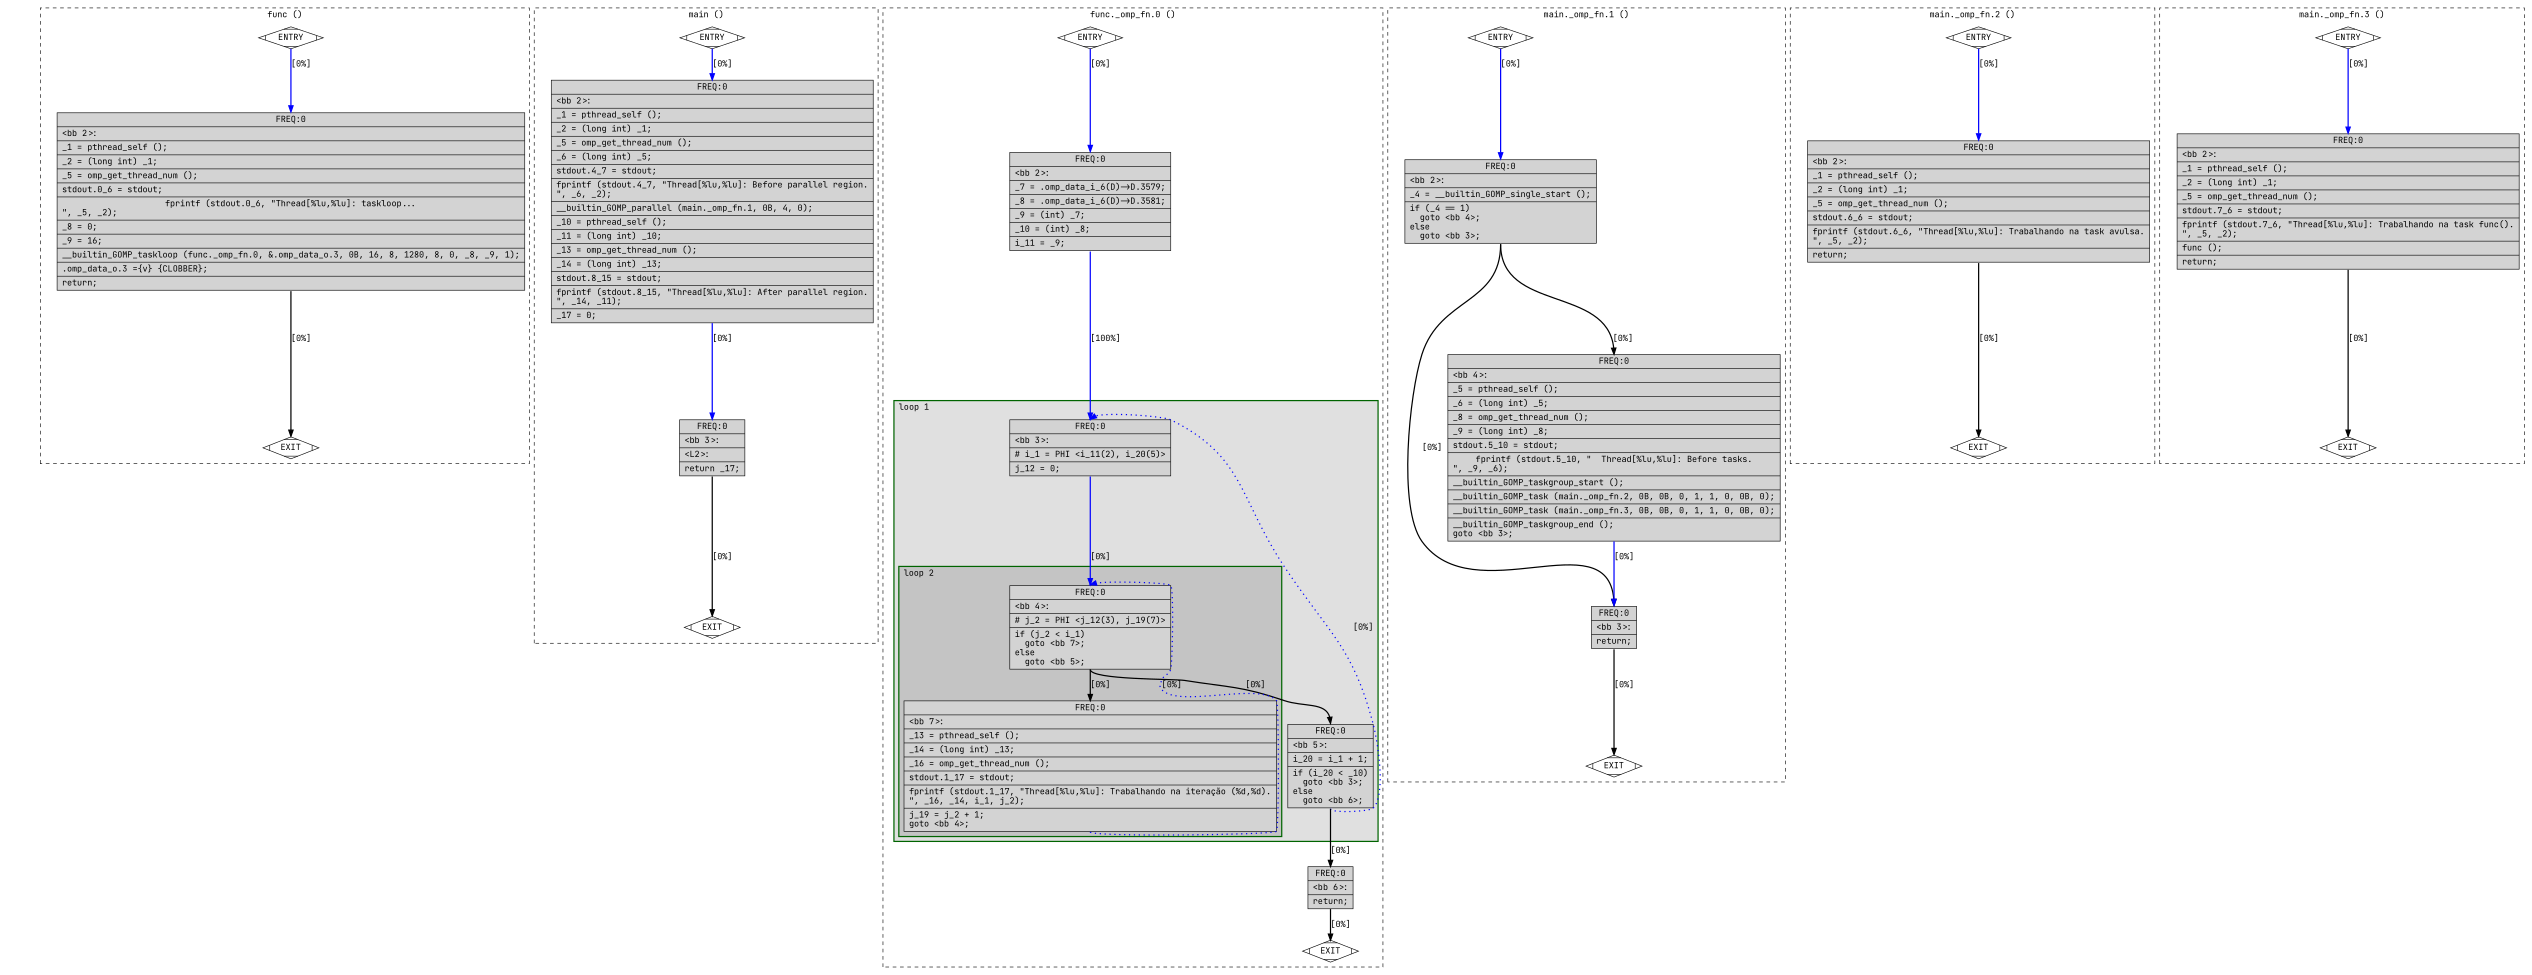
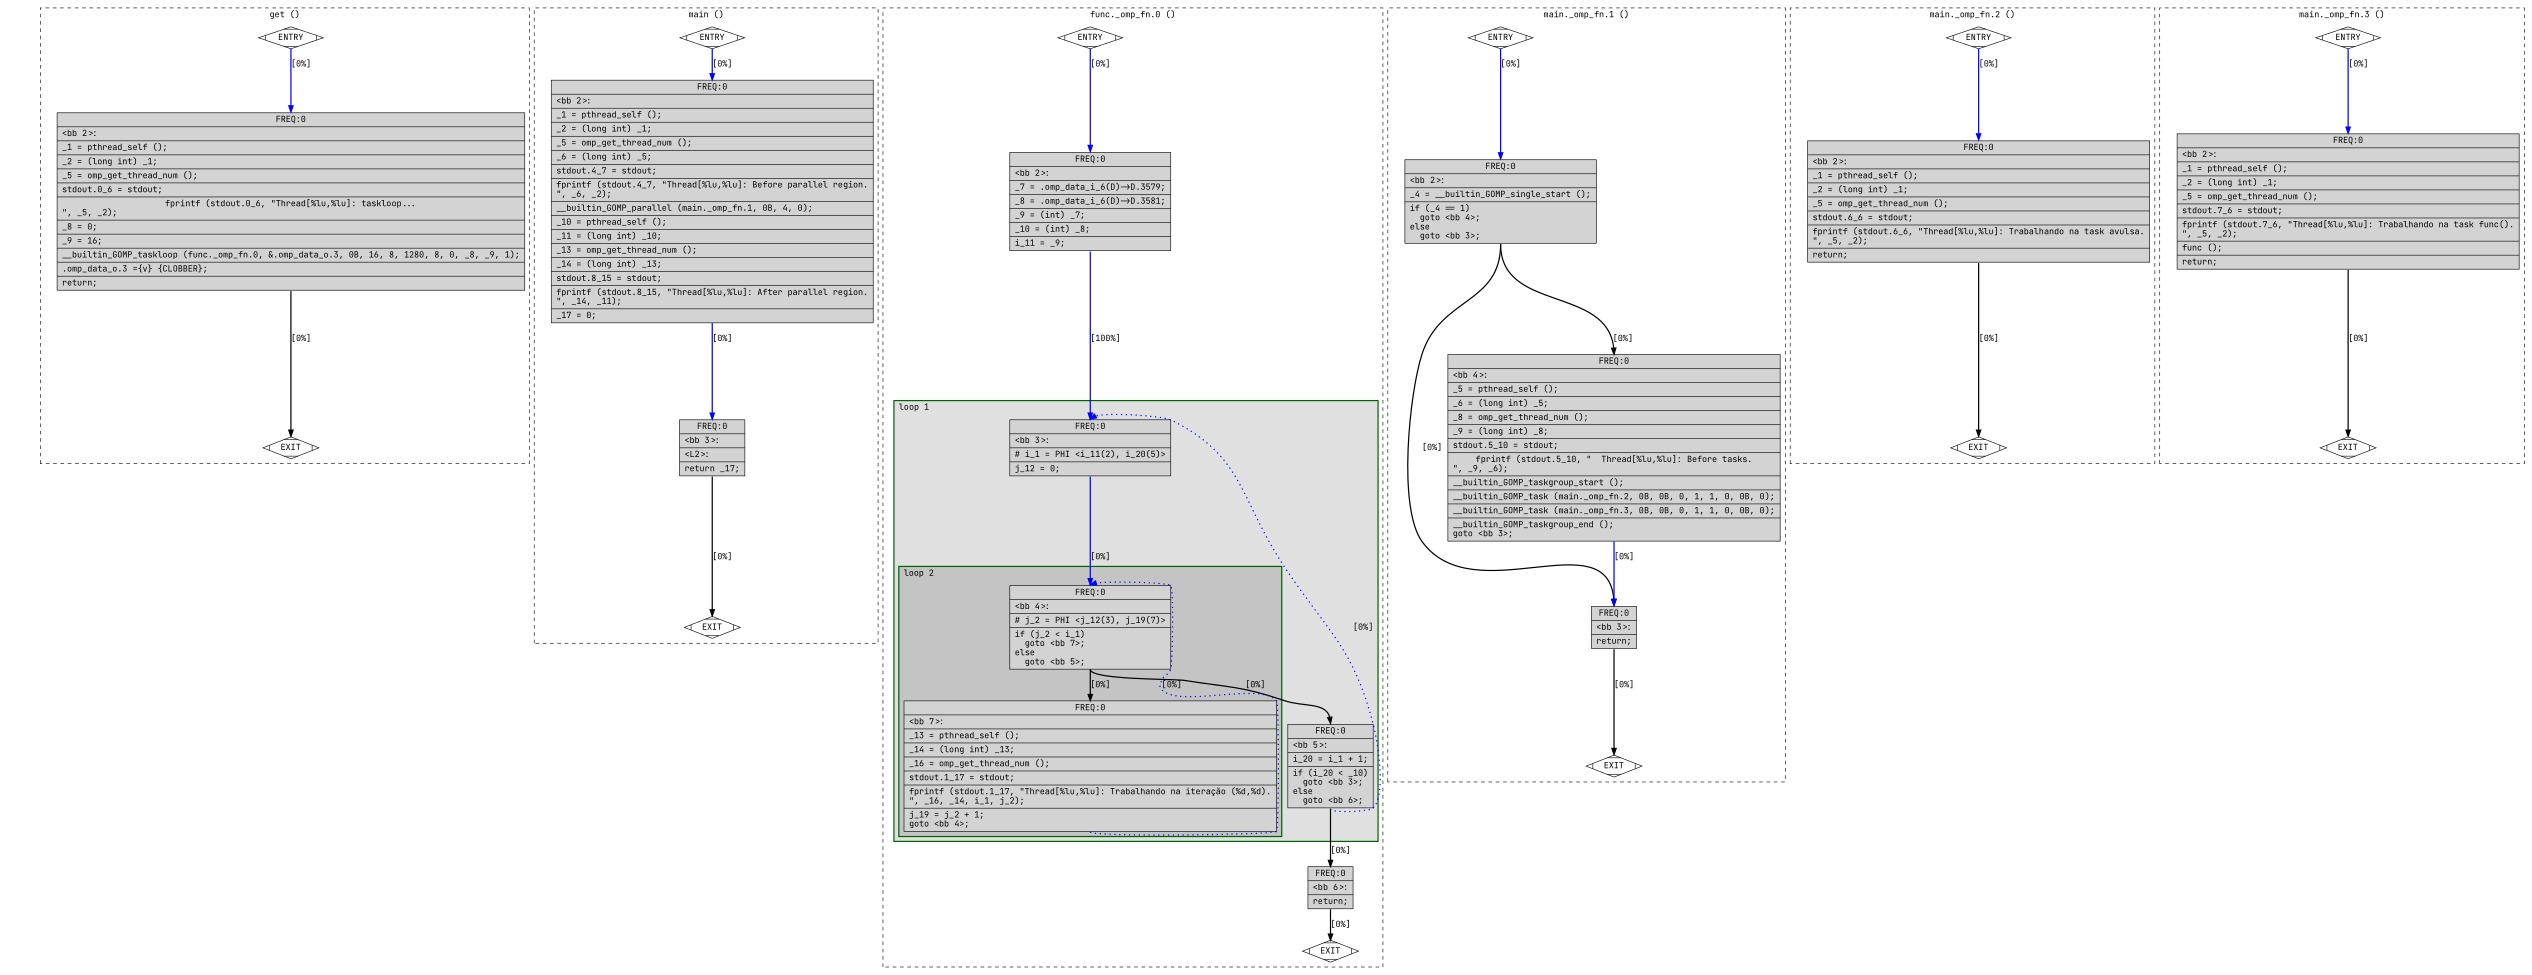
cluster "func ()": label "func ()" -> "get ()"
